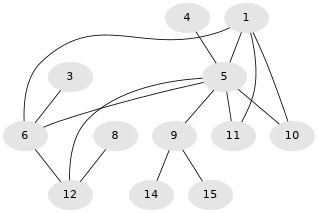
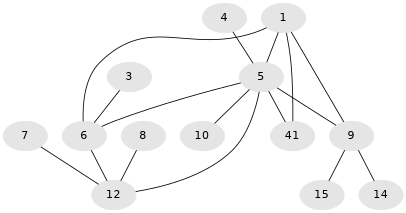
edge "1" -- "10": now "1" -- "9"
node "7": added
node "11": label "11" -> "41"
